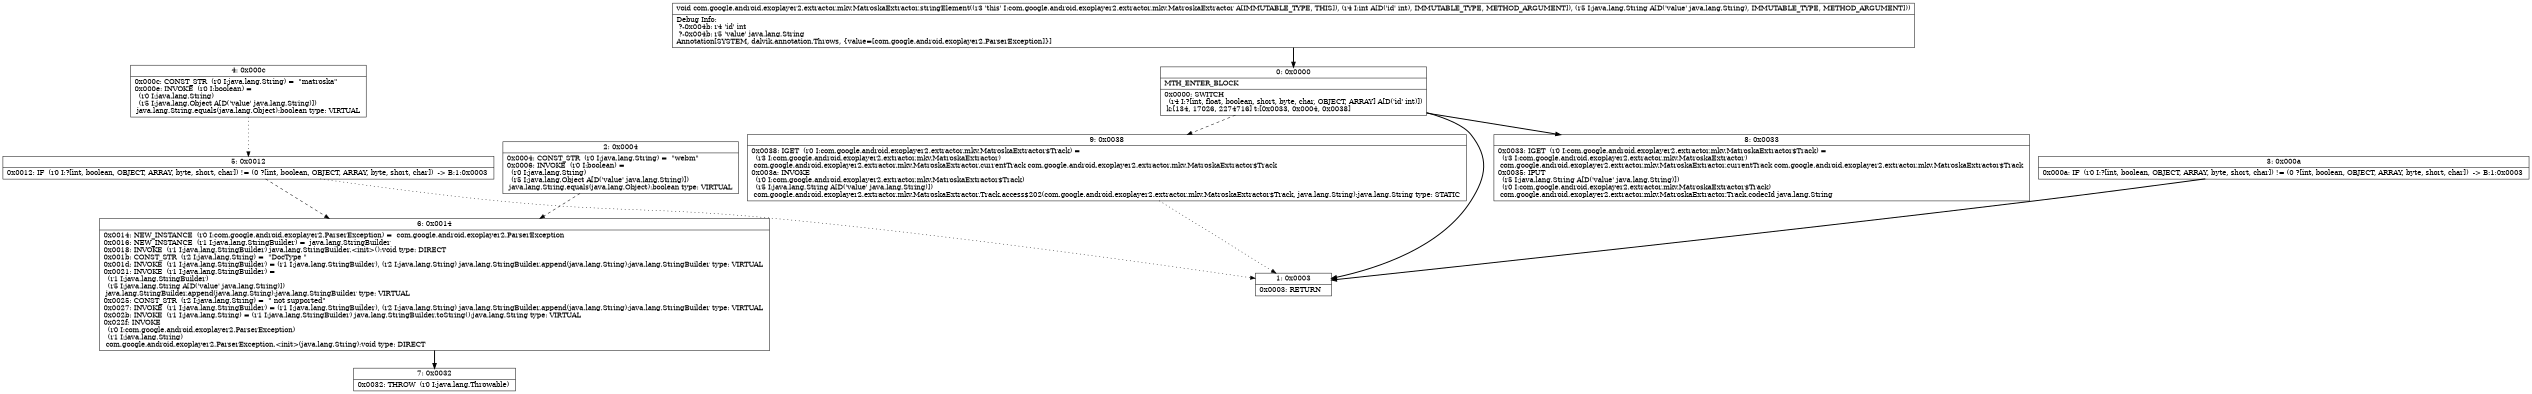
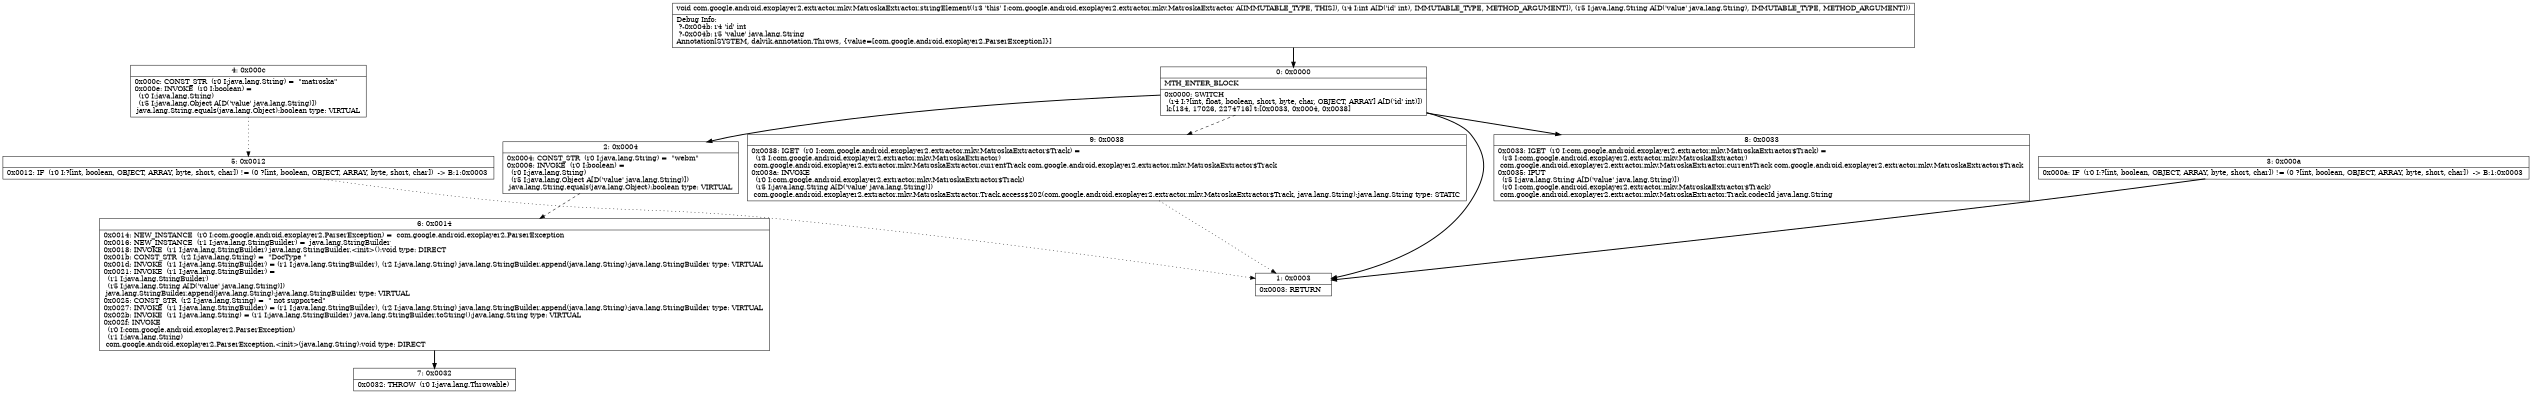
edge "0: 0x0000" -> "2: 0x0004": added
edge "5: 0x0012" -> "6: 0x0014": removed
node "6: 0x0014": text "0x022f: INVOKE" -> "0x002f: INVOKE"
